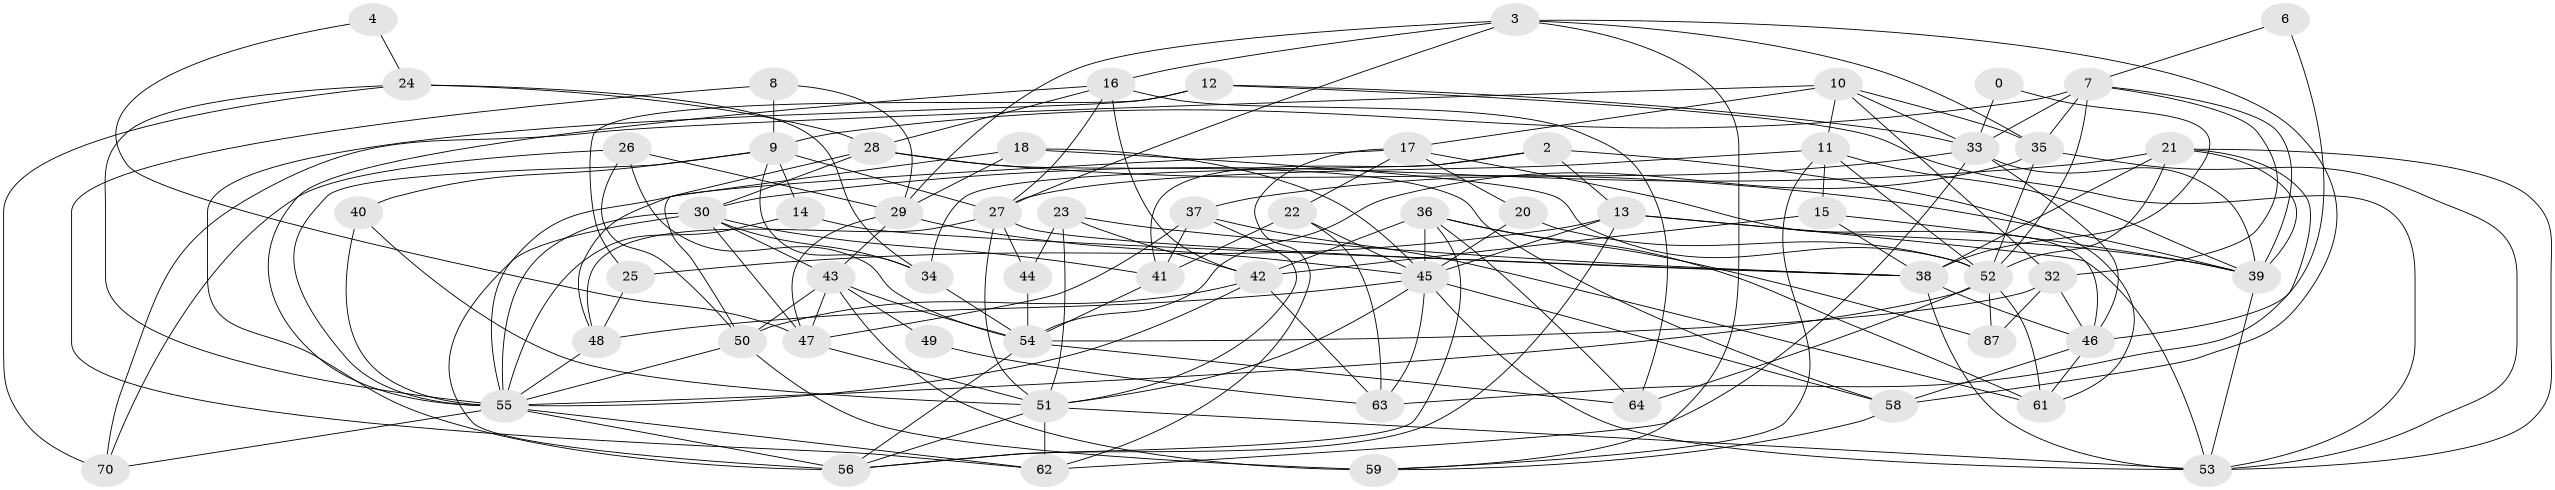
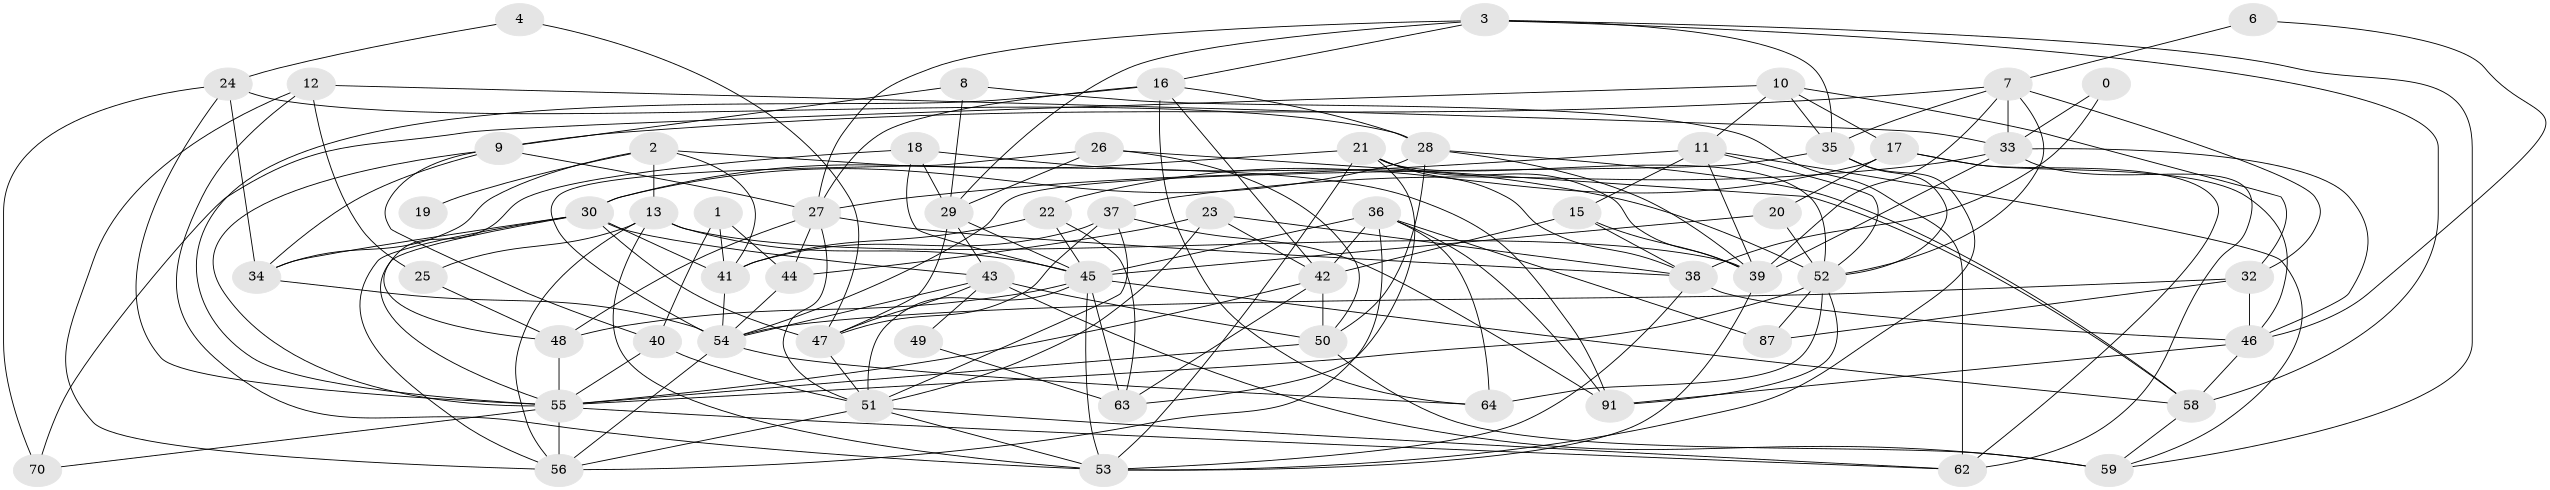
edge "10" -- "33": removed
edge "17" -- "55": removed
edge "26" -- "70": now "26" -- "58"
node "19": added
node "1": added
node "14": removed
node "61": label "61" -> "91"
